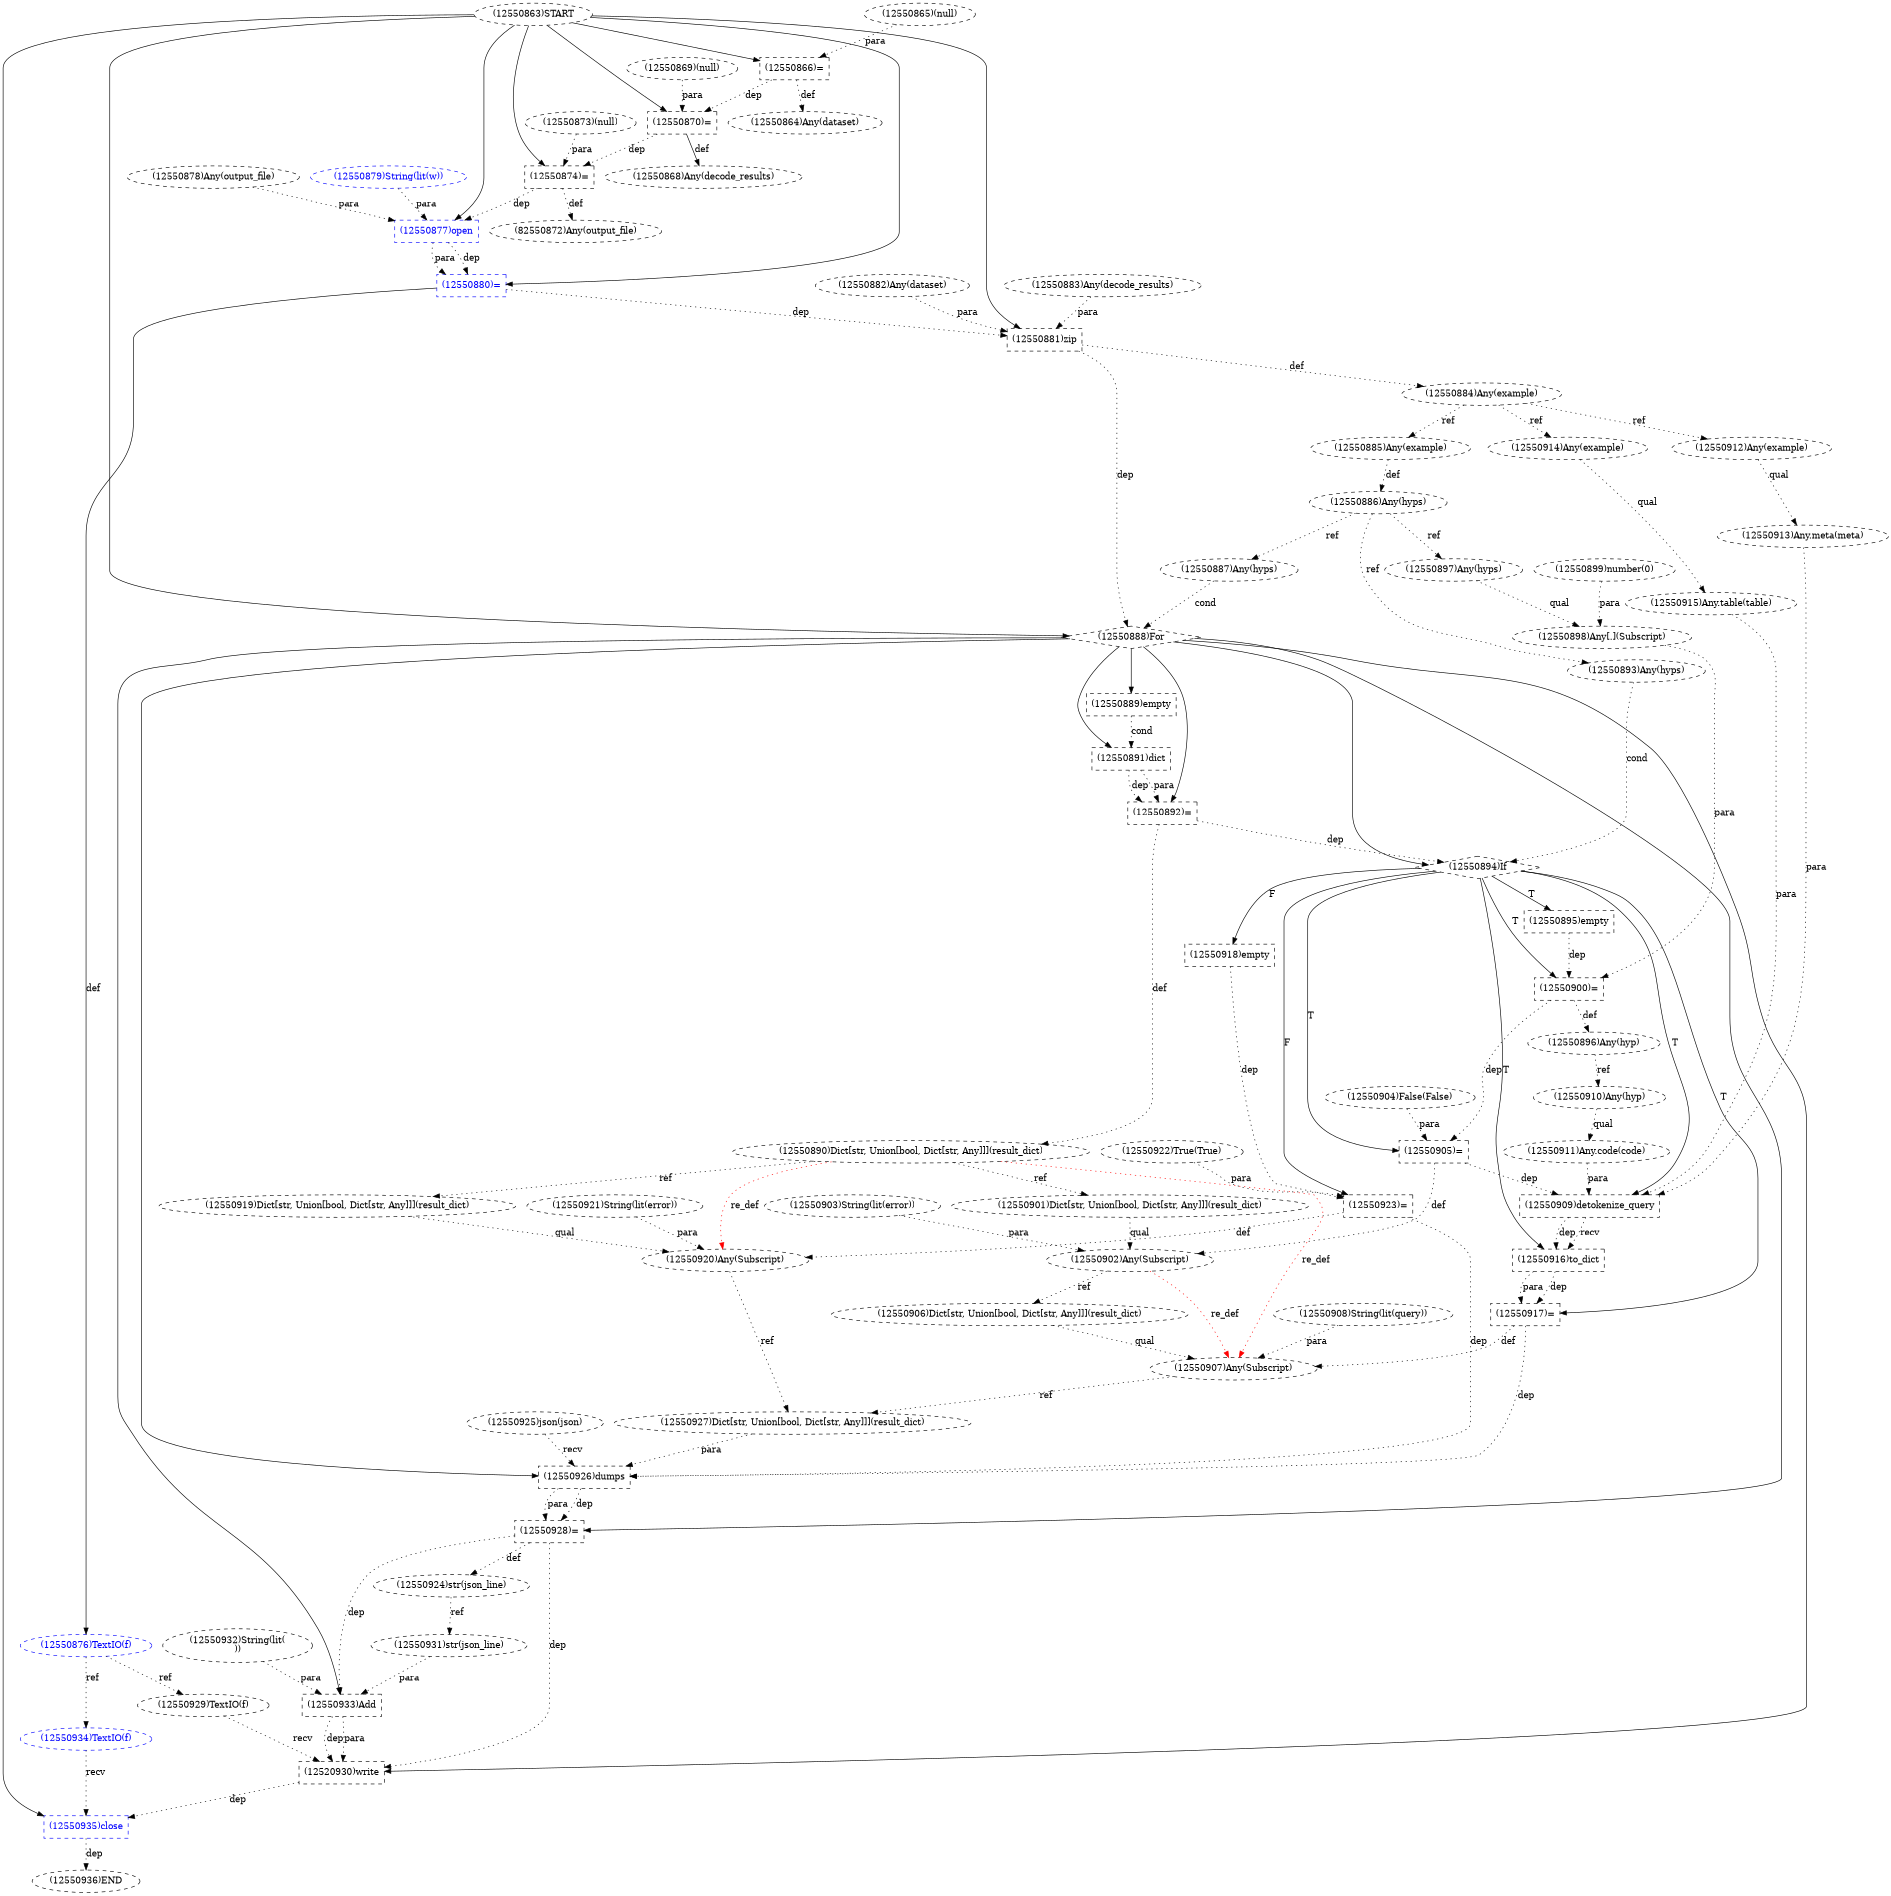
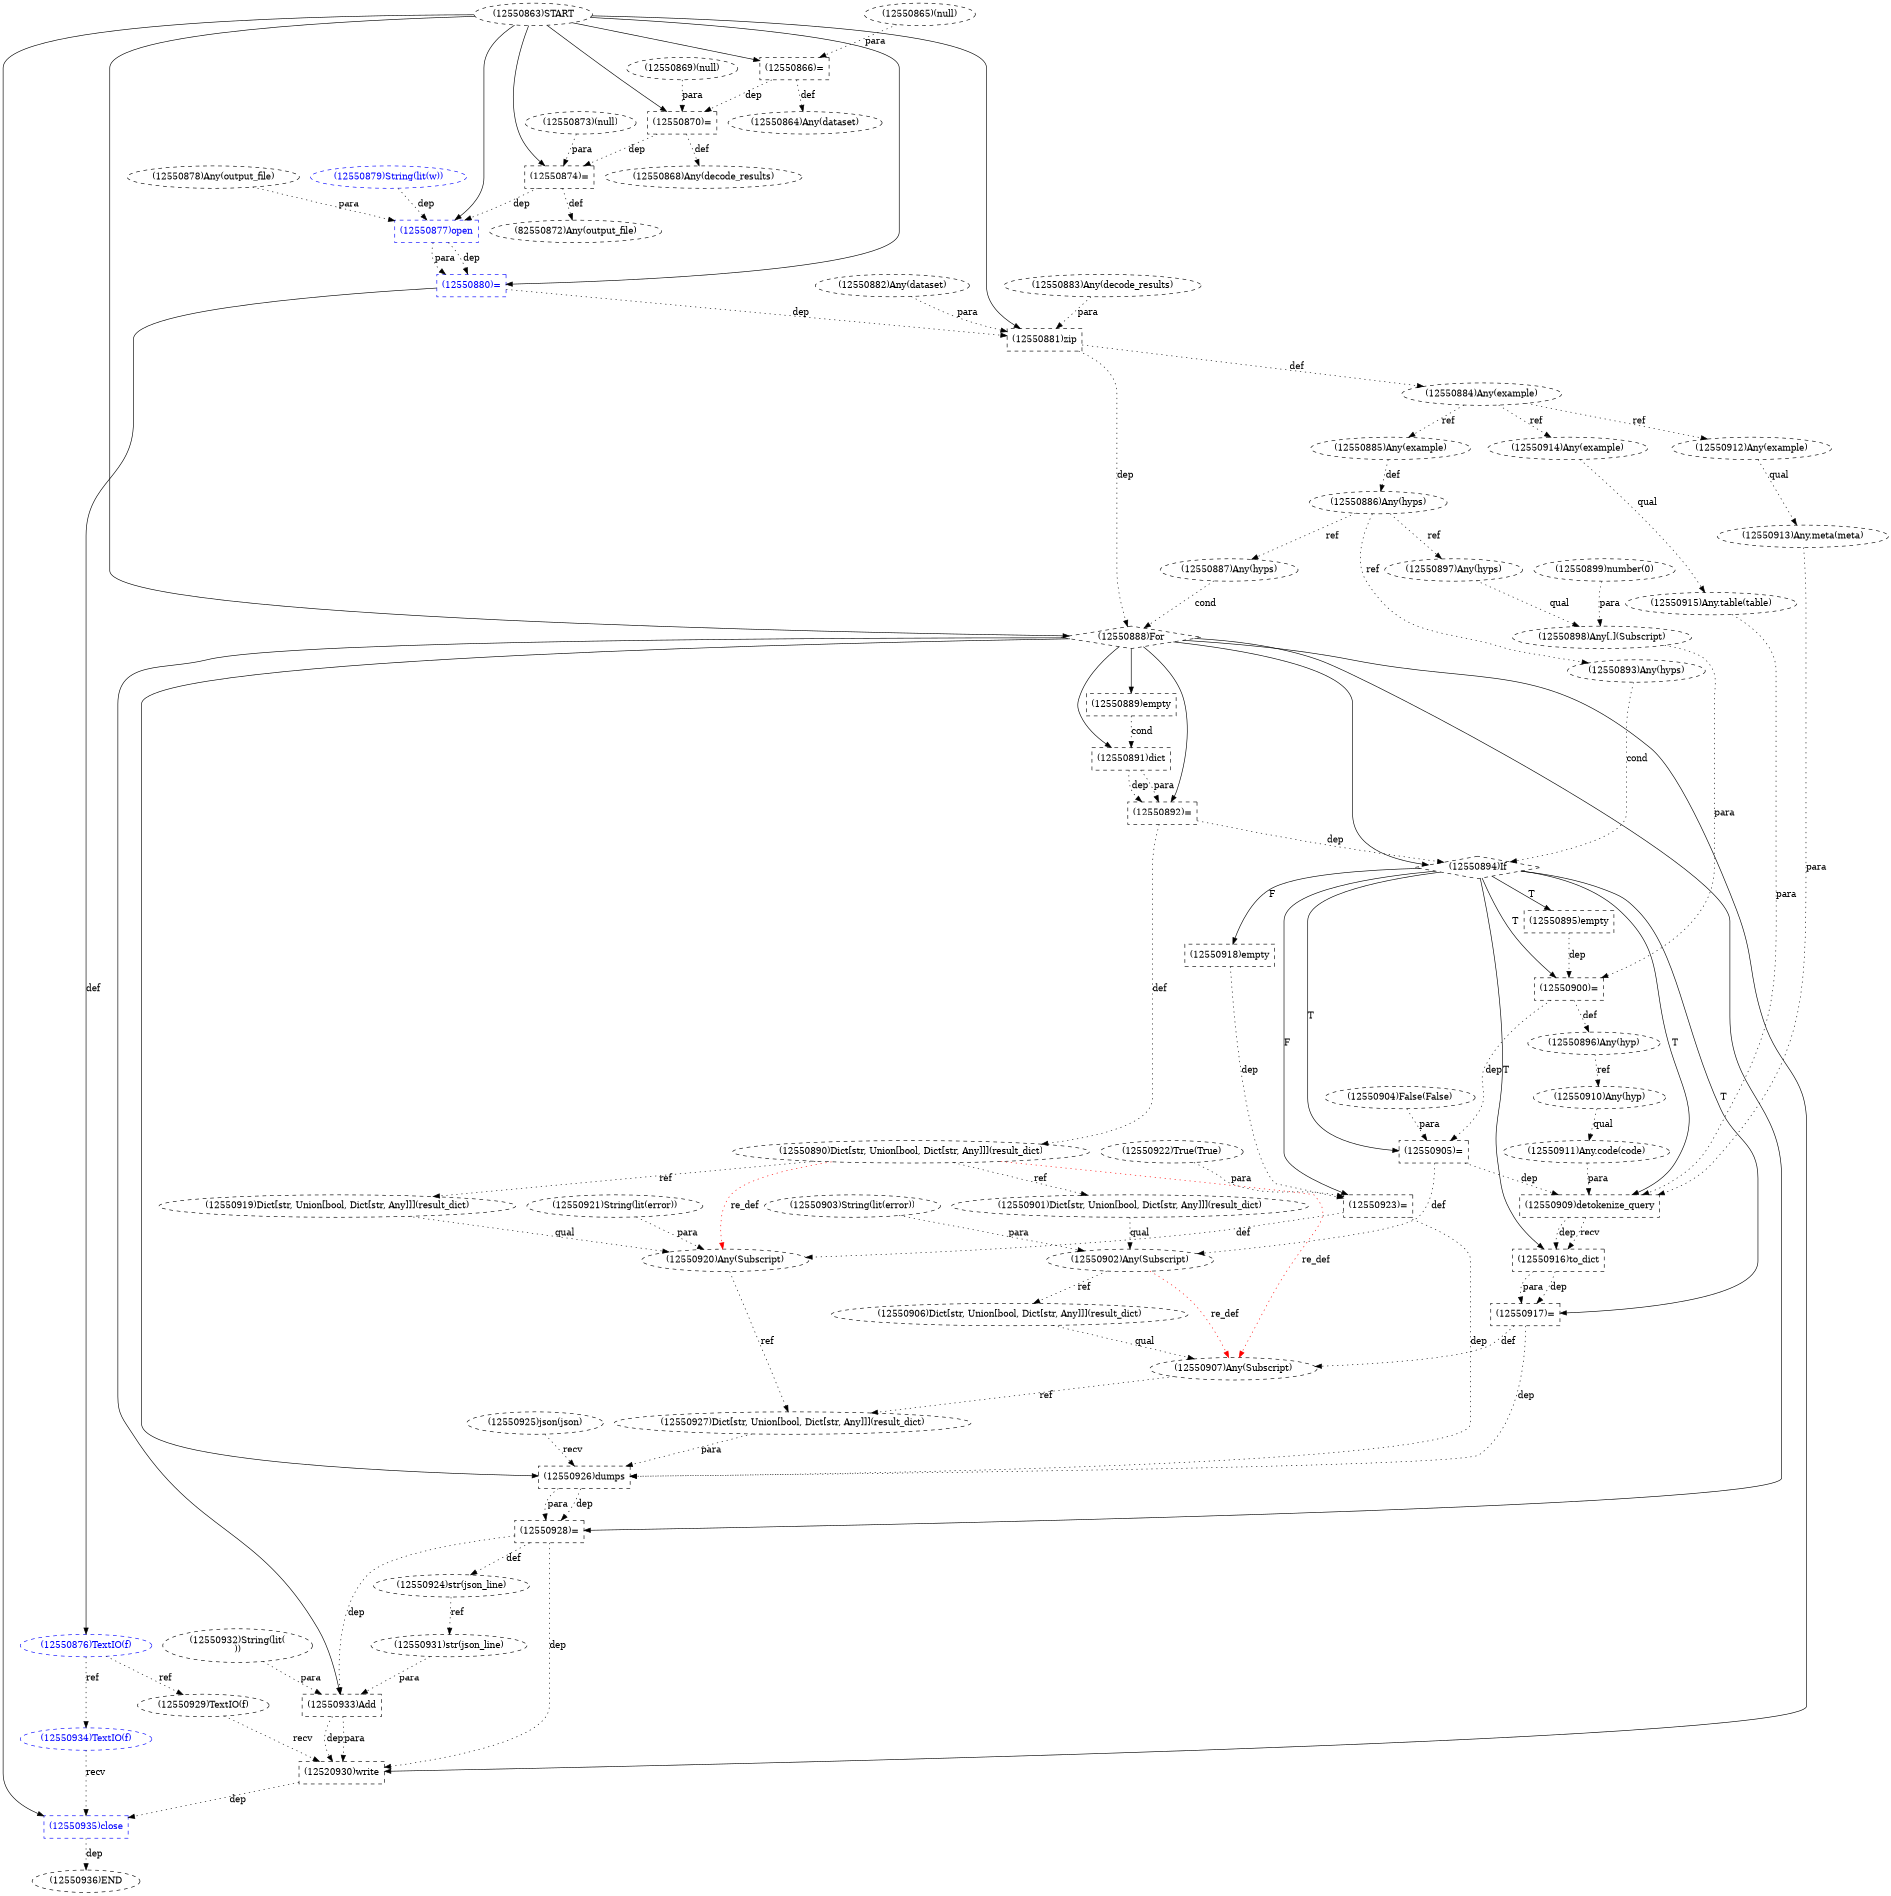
edge "(12550870)=" -> "(12550868)Any(decode_results)": style solid -> dotted
edge "(12550879)String(lit(w))" -> "(12550877)open": label "para" -> "dep"
node "(12550908)String(lit(query))": removed
